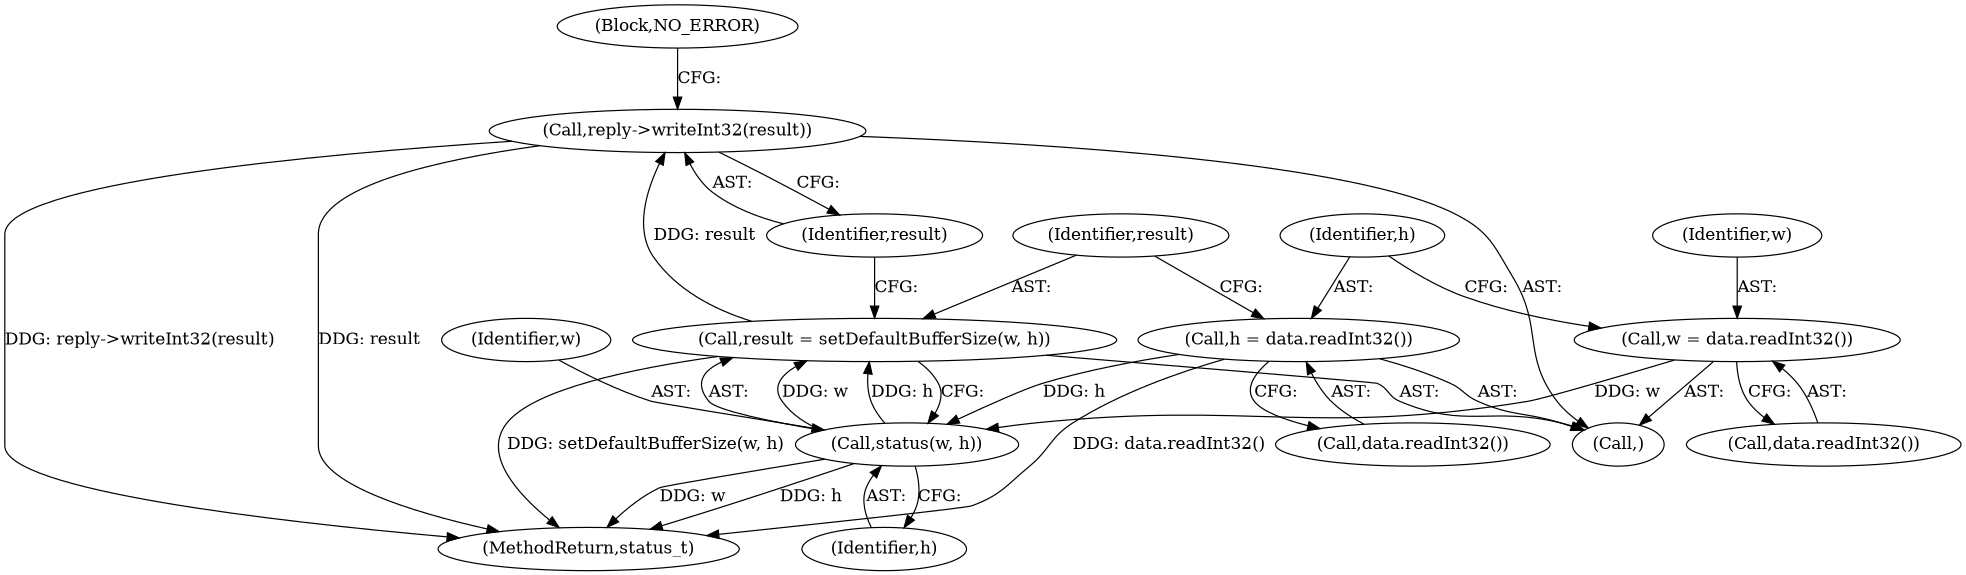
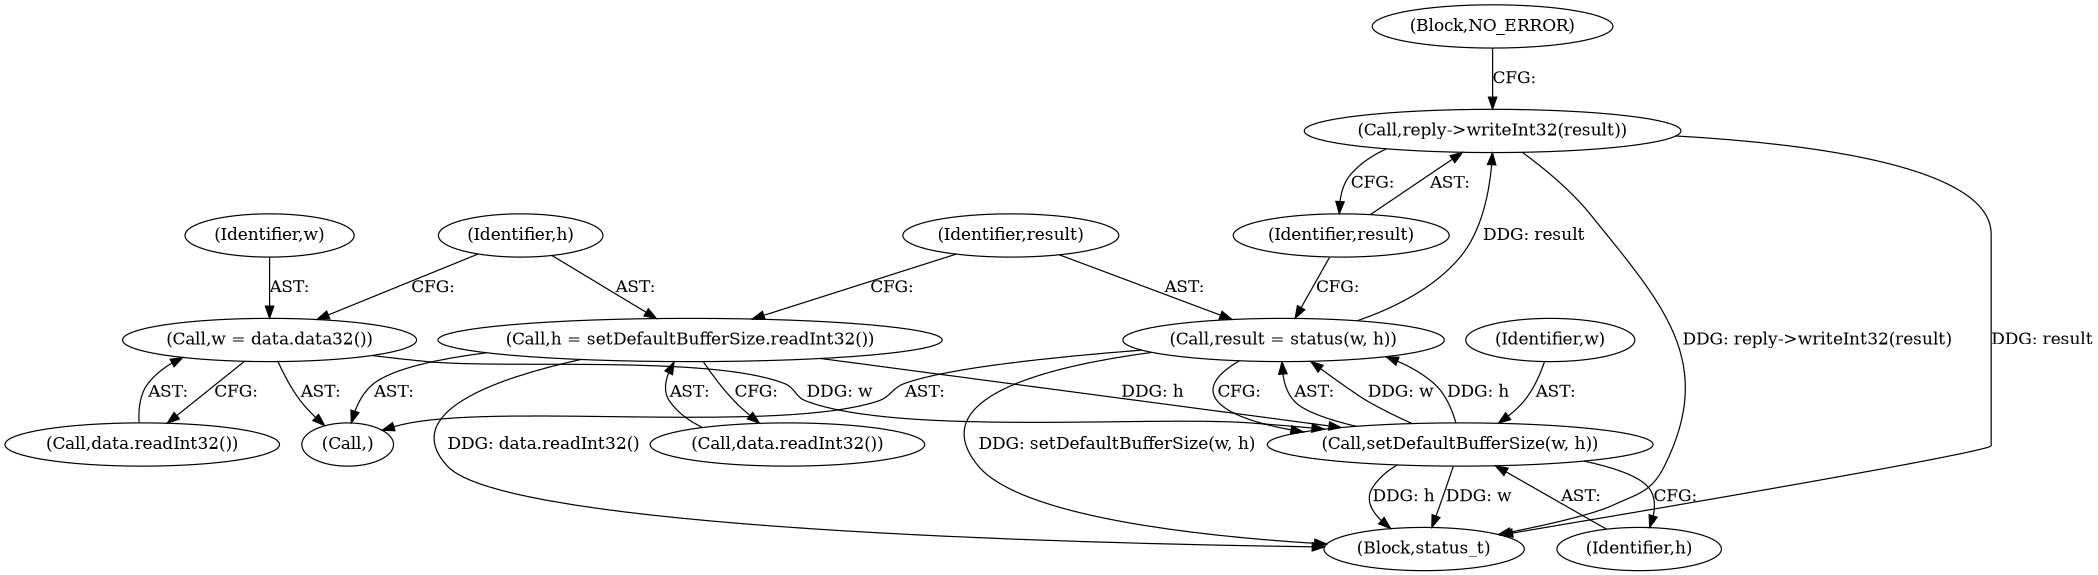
edge "(Call,reply->writeInt32(result))" -> "(Call,)": removed, label "AST:"
node "(Call,result = setDefaultBufferSize(w, h))": label "(Call,result = setDefaultBufferSize(w, h))" -> "(Call,result = status(w, h))"
node "(Call,h = data.readInt32())": label "(Call,h = data.readInt32())" -> "(Call,h = setDefaultBufferSize.readInt32())"
node "(Call,w = data.readInt32())": label "(Call,w = data.readInt32())" -> "(Call,w = data.data32())"
node "(Call,status(w, h))": label "(Call,status(w, h))" -> "(Call,setDefaultBufferSize(w, h))"
node "(MethodReturn,status_t)": label "(MethodReturn,status_t)" -> "(Block,status_t)"
